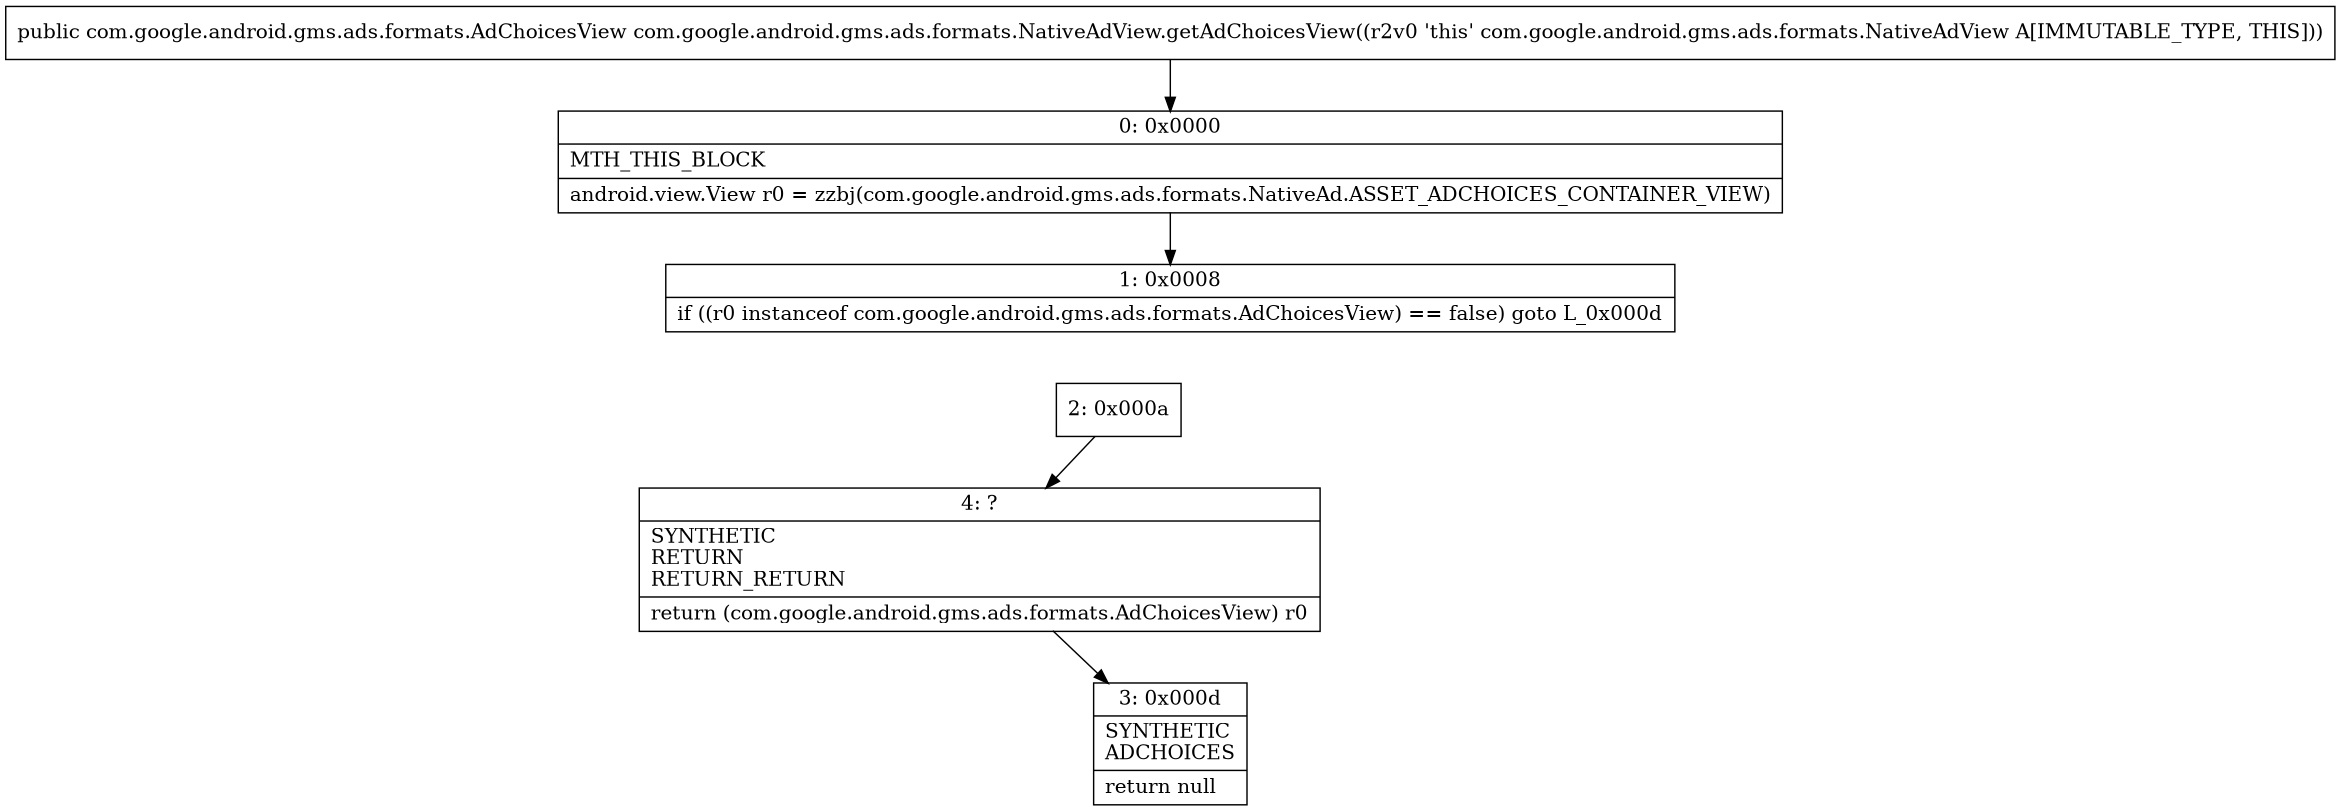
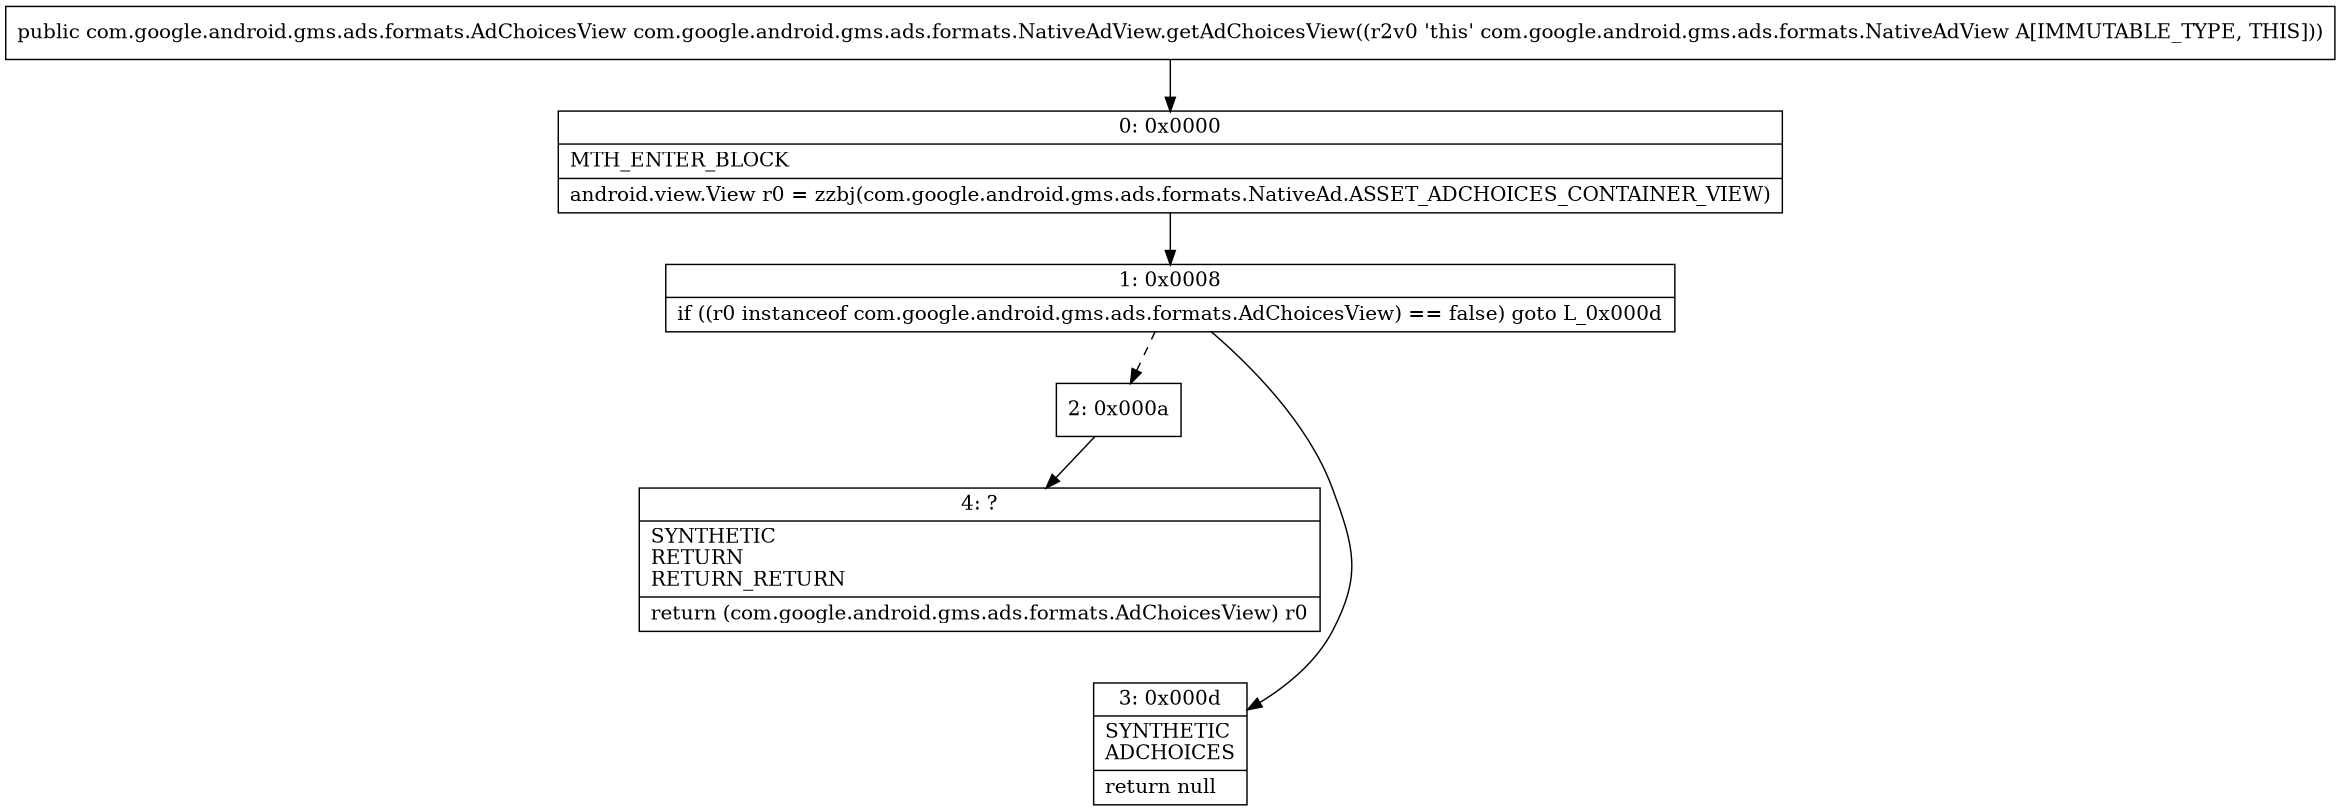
node "0: 0x0000": text "MTH_THIS_BLOCK" -> "MTH_ENTER_BLOCK"
edge "1: 0x0008" -> "2: 0x000a": added
edge "4: ?" -> "3: 0x000d": now "1: 0x0008" -> "3: 0x000d"
